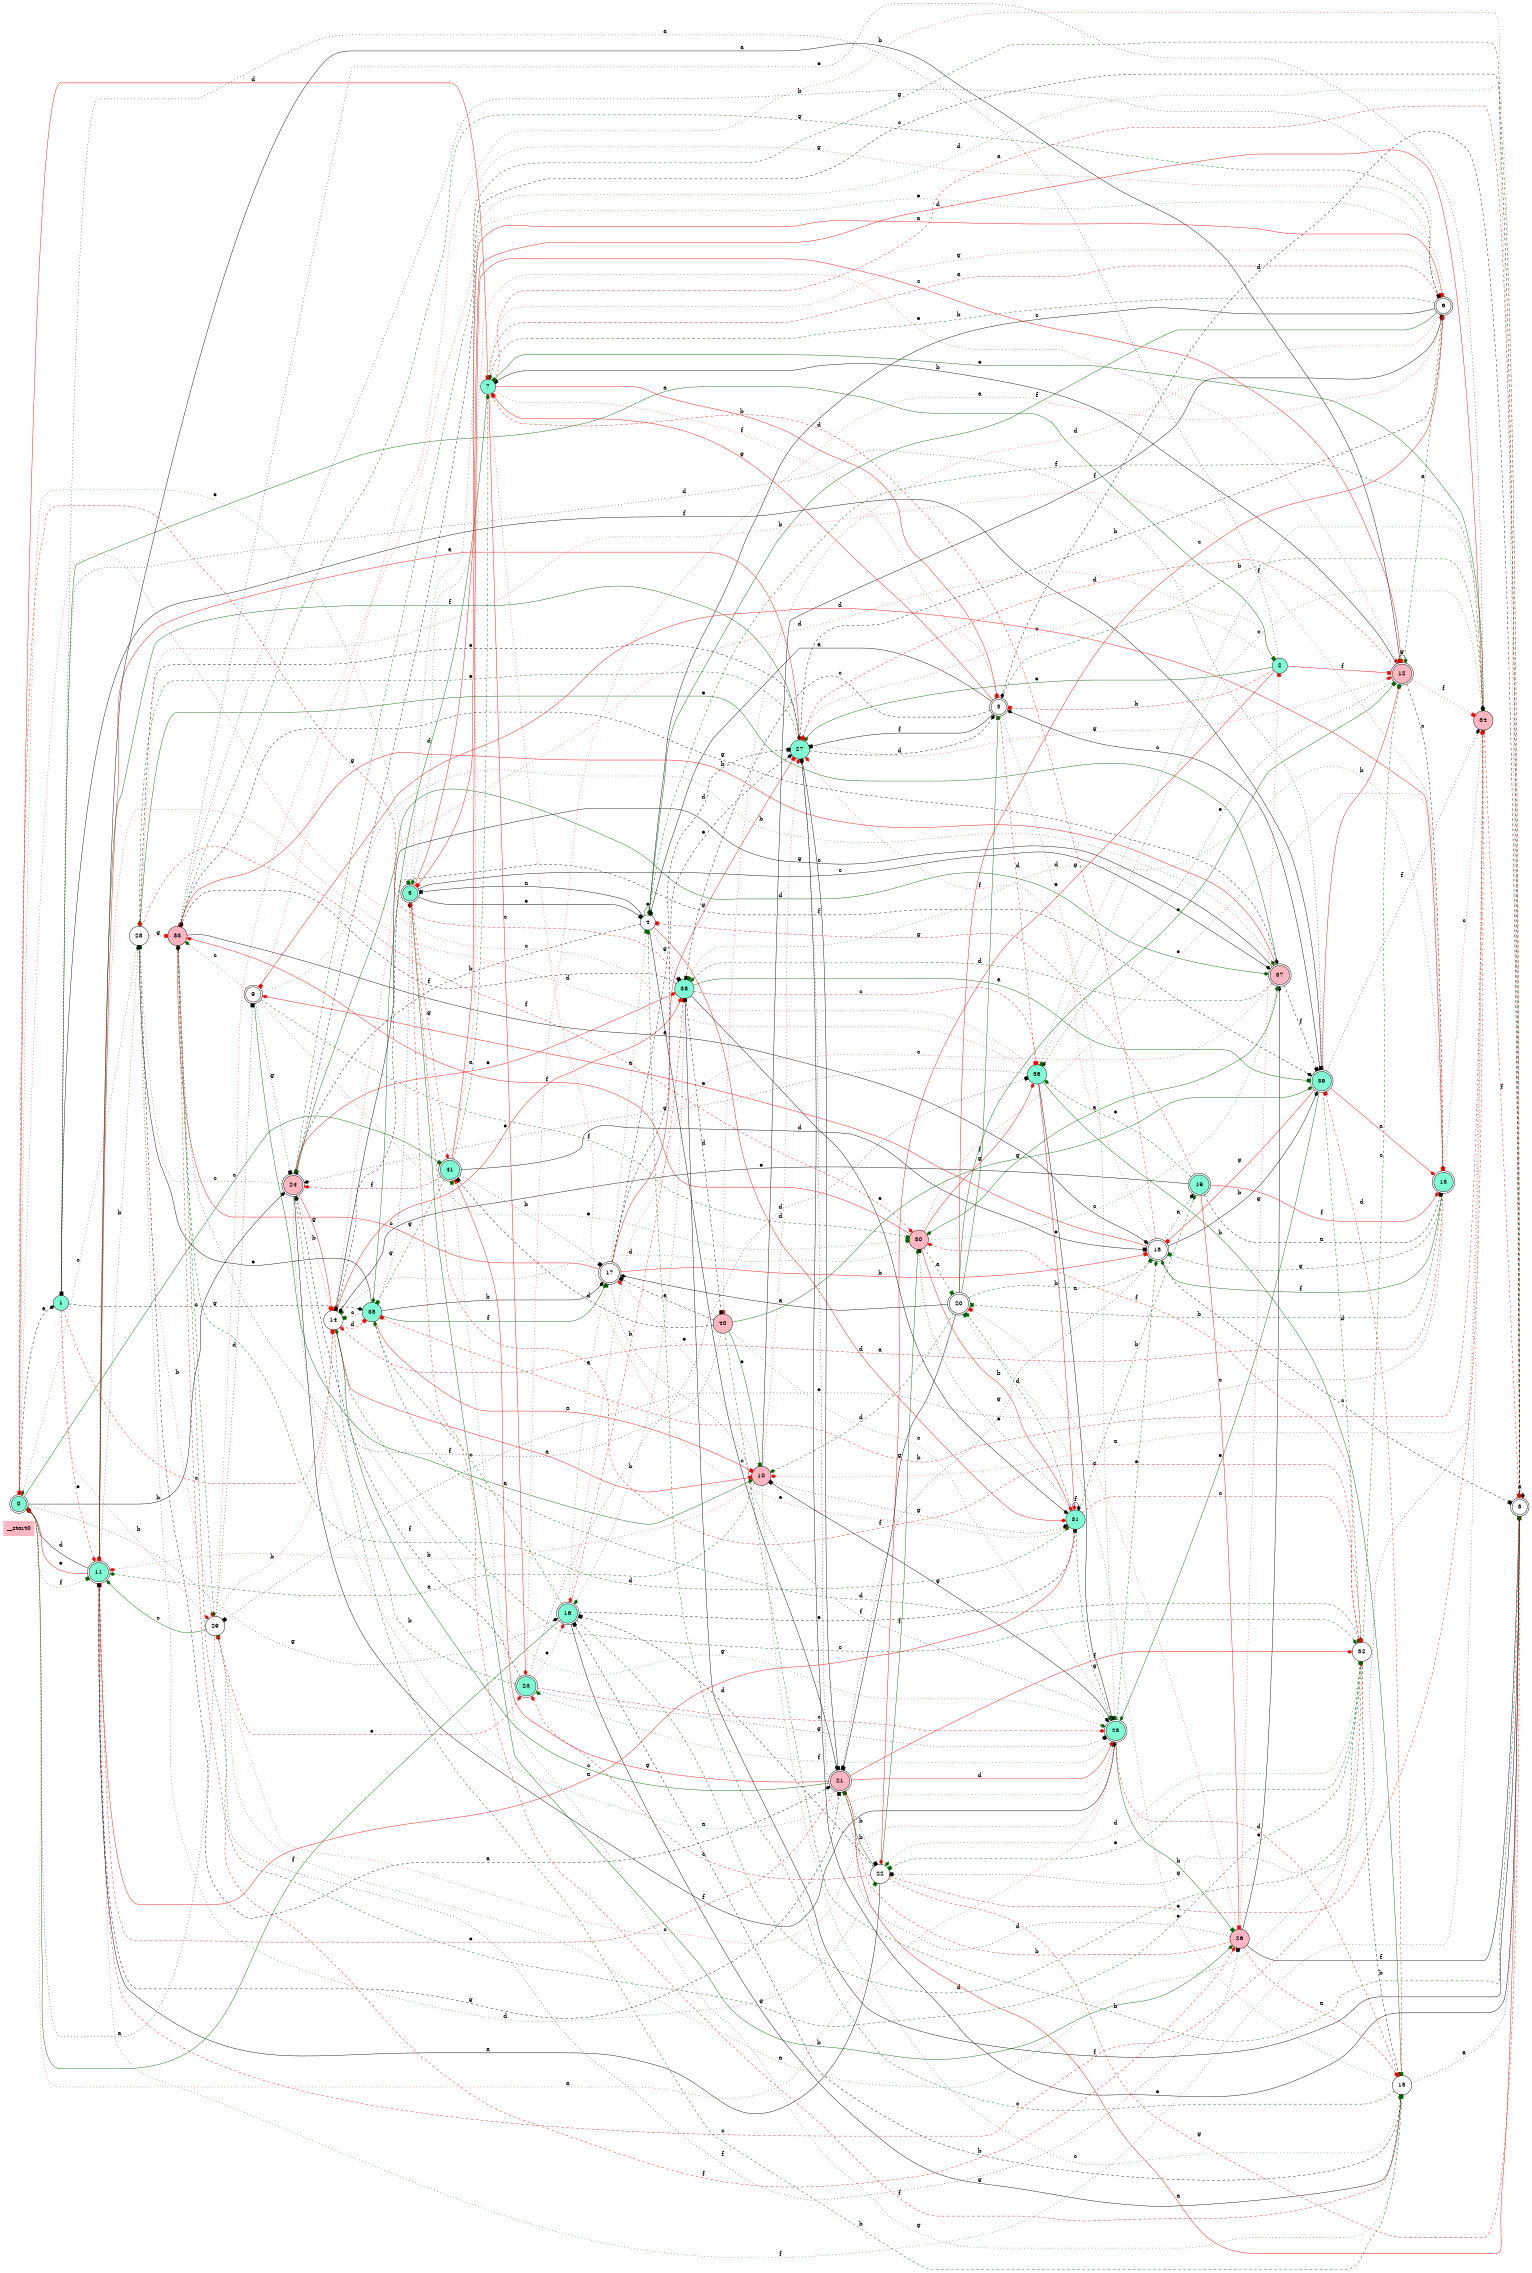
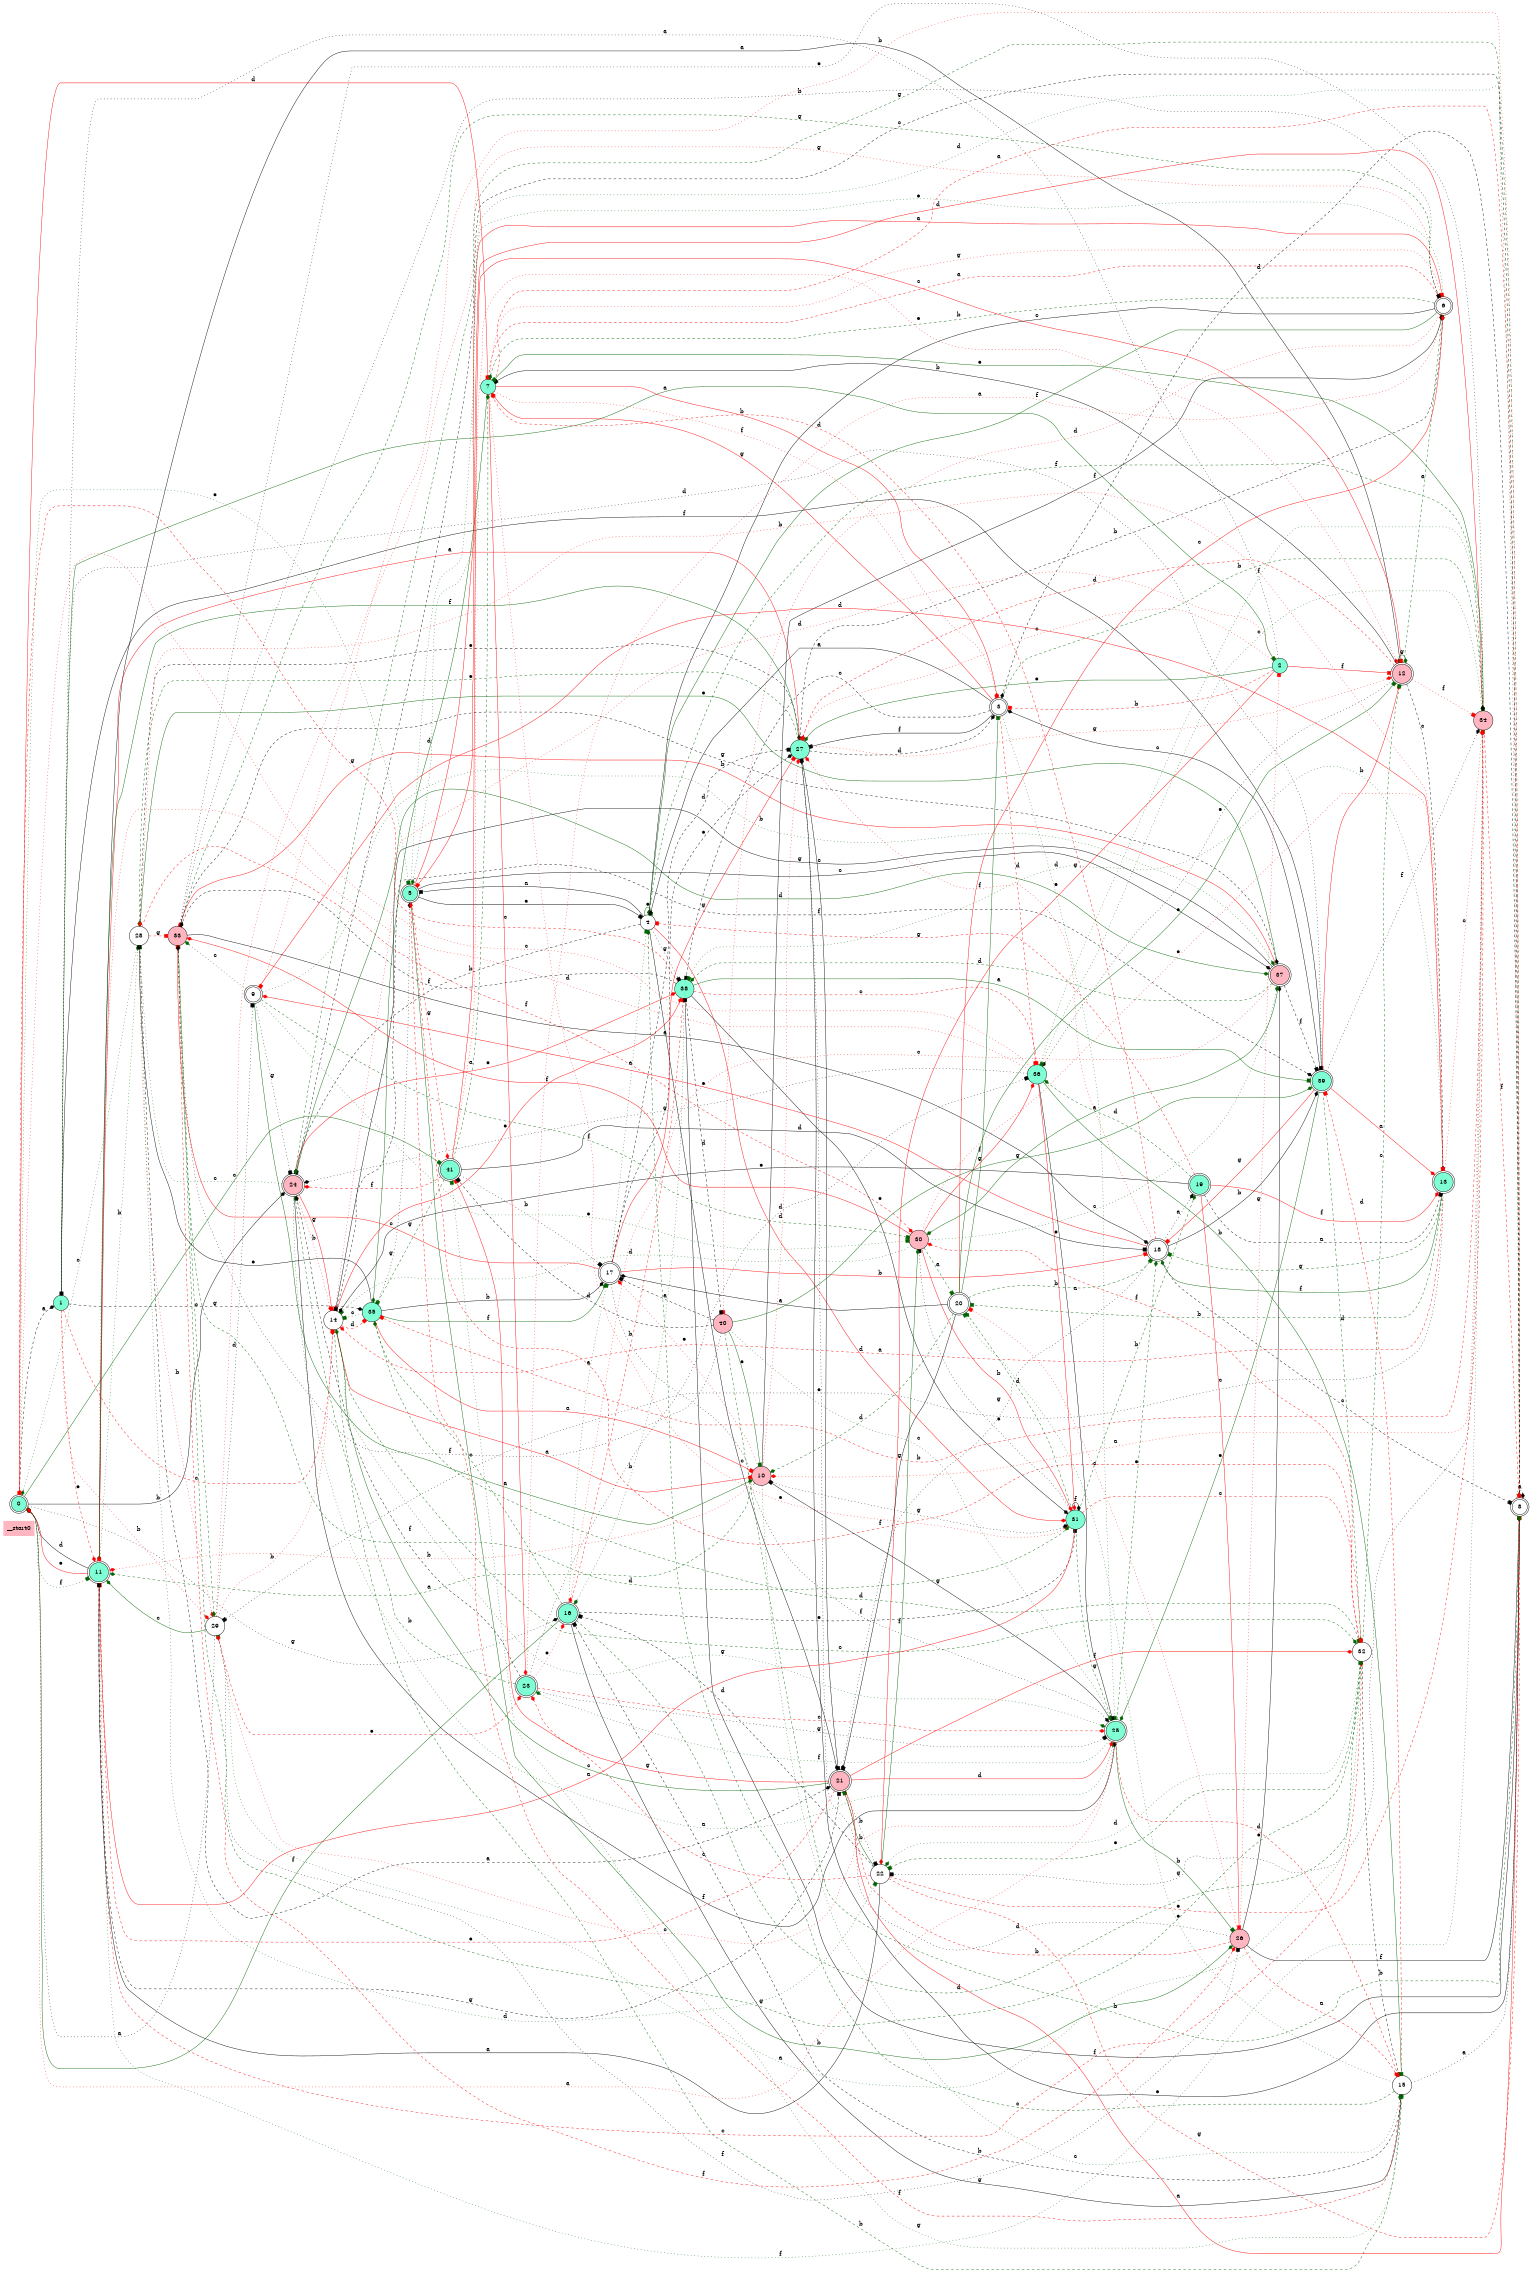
edge "19" -> "36": label "e" -> "d"
edge "17" -> "33": arrowhead diamond -> box
